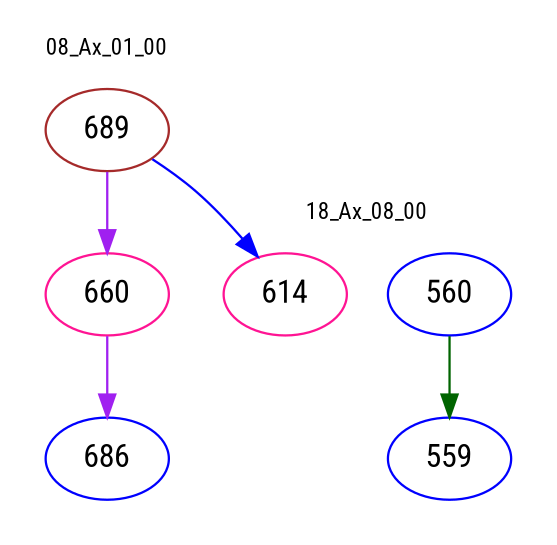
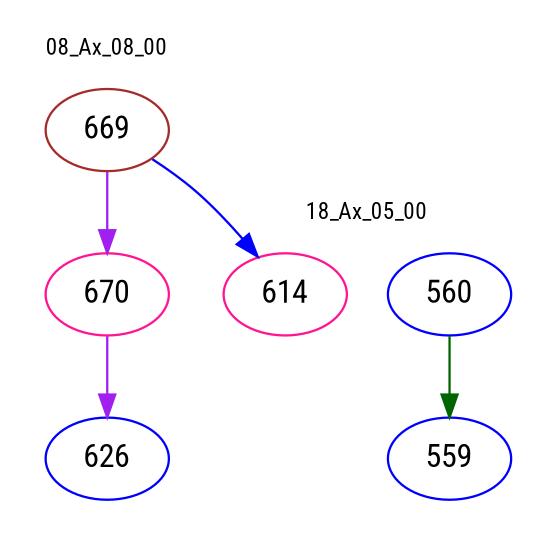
cluster "08_Ax_01_00": label "08_Ax_01_00" -> "08_Ax_08_00"
node "689": label "689" -> "669"
cluster "18_Ax_08_00": label "18_Ax_08_00" -> "18_Ax_05_00"
node "660": label "660" -> "670"
node "686": label "686" -> "626"
